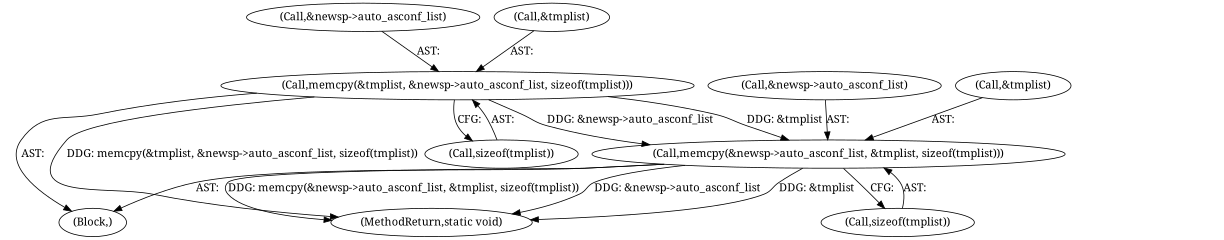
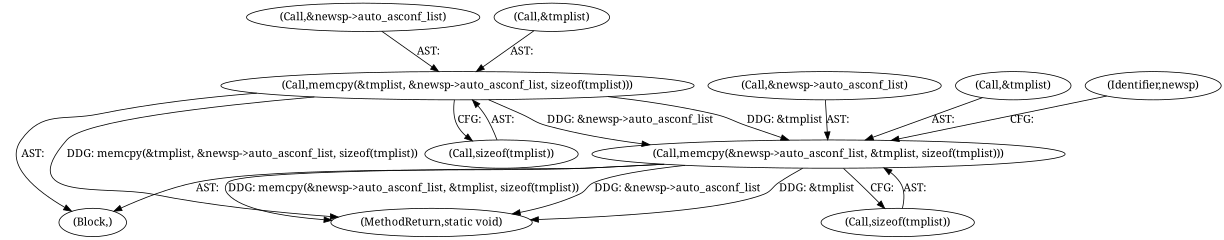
node "(Identifier,newsp)": added
